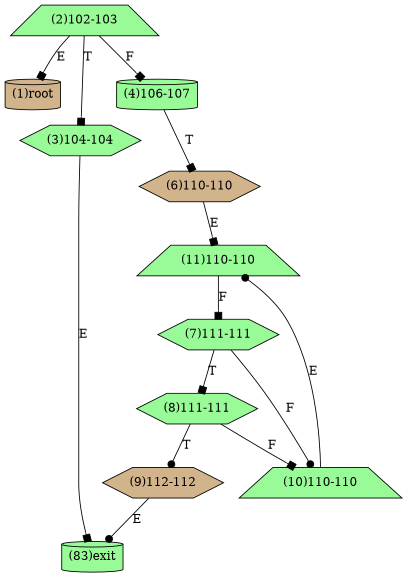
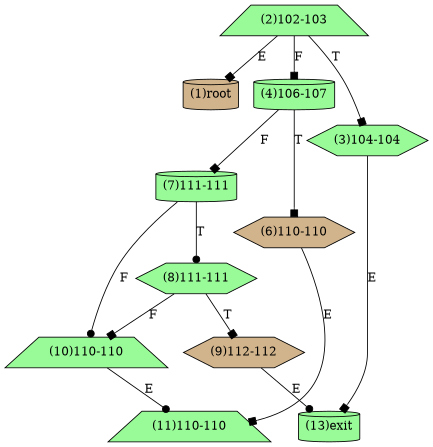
edge "(11)110-110" -> "(7)111-111": now "(4)106-107" -> "(7)111-111"
node "(7)111-111": shape hexagon -> cylinder
edge "(7)111-111" -> "(8)111-111": arrowhead box -> dot
edge "(8)111-111" -> "(9)112-112": arrowhead dot -> box
node "(83)exit": label "(83)exit" -> "(13)exit"
